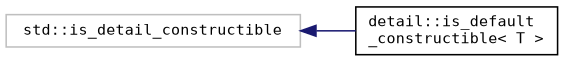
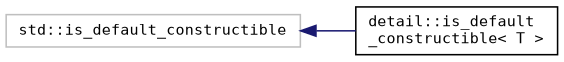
node "std::is_detail_constructible": label "std::is_detail_constructible" -> "std::is_default_constructible"
